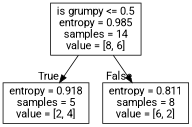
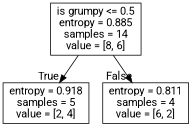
node "is grumpy <= 0.5 entropy = 0.985 samples = 14 value = [8, 6]": label "is grumpy <= 0.5 entropy = 0.985 samples = 14 value = [8, 6]" -> "is grumpy <= 0.5 entropy = 0.885 samples = 14 value = [8, 6]"
node "entropy = 0.811 samples = 8 value = [6, 2]": label "entropy = 0.811 samples = 8 value = [6, 2]" -> "entropy = 0.811 samples = 4 value = [6, 2]"
